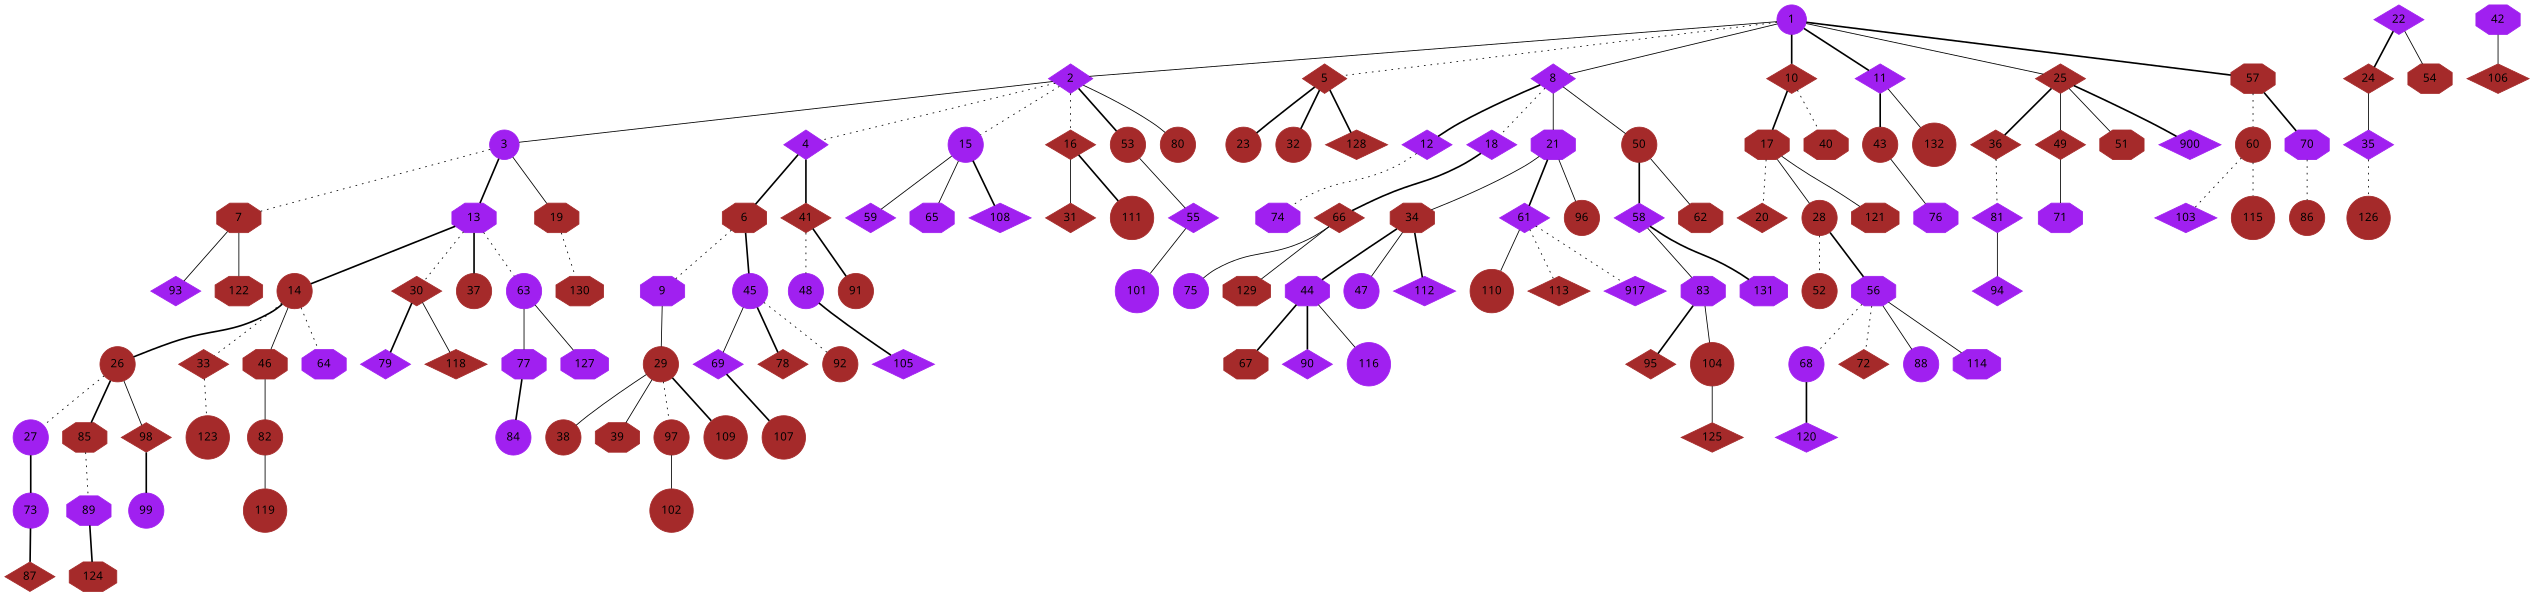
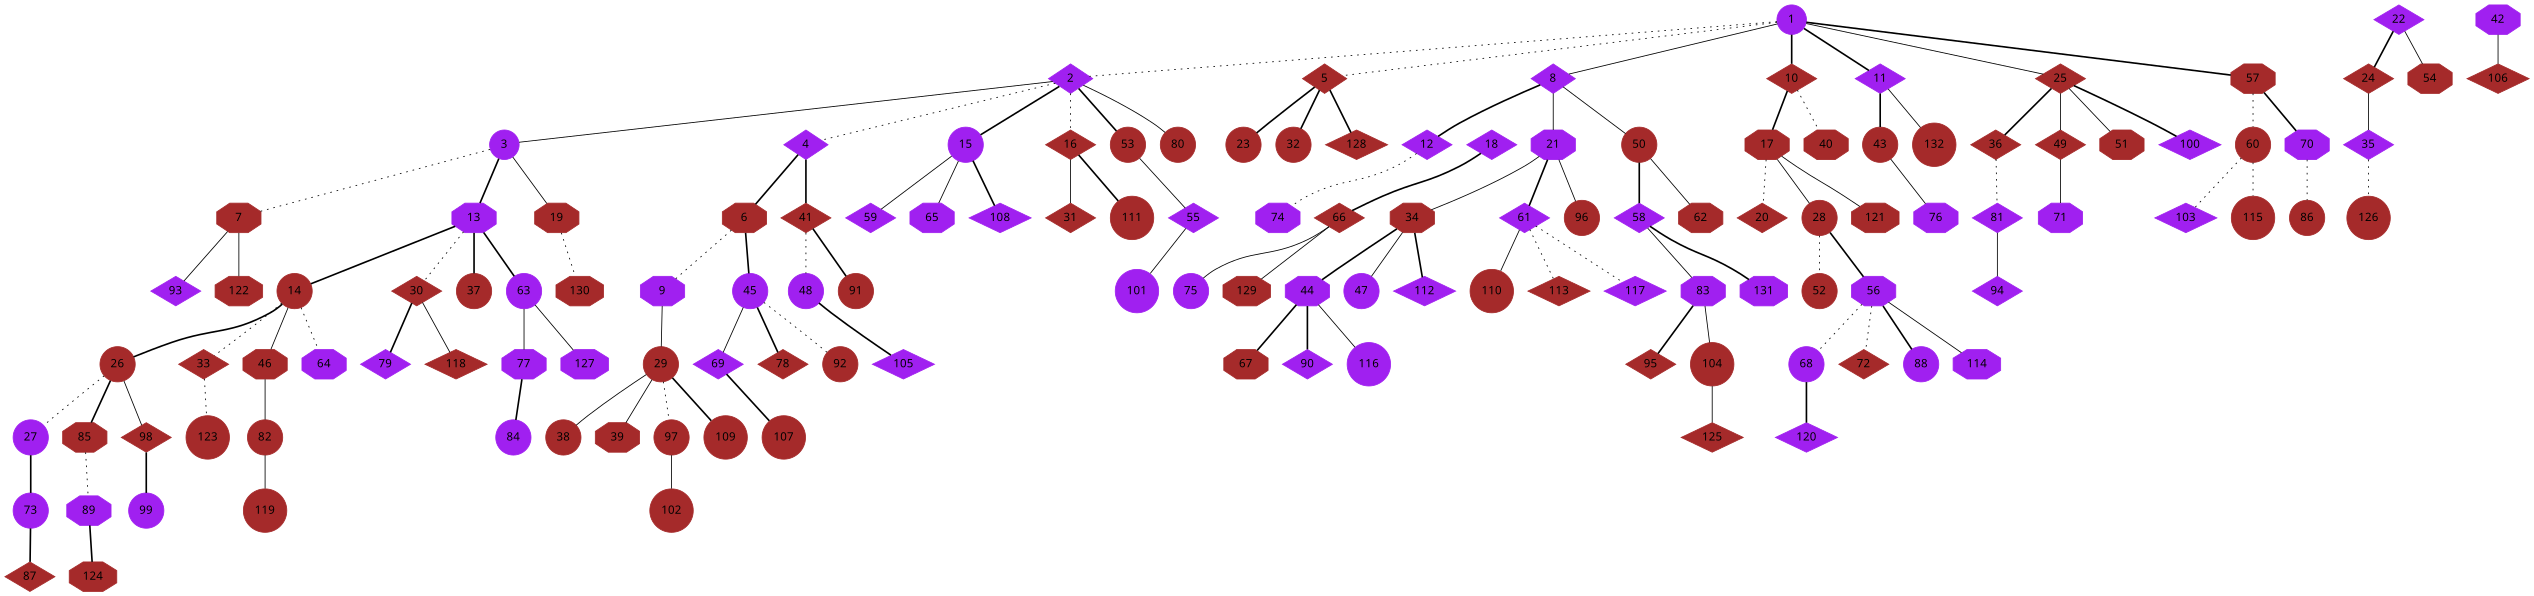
edge "1" -- "2": style solid -> dotted
edge "2" -- "15": style dotted -> bold
edge "8" -- "18": removed
node "900": label "900" -> "100"
edge "13" -- "63": style dotted -> bold
node "917": label "917" -> "117"
edge "56" -- "88": style solid -> bold
